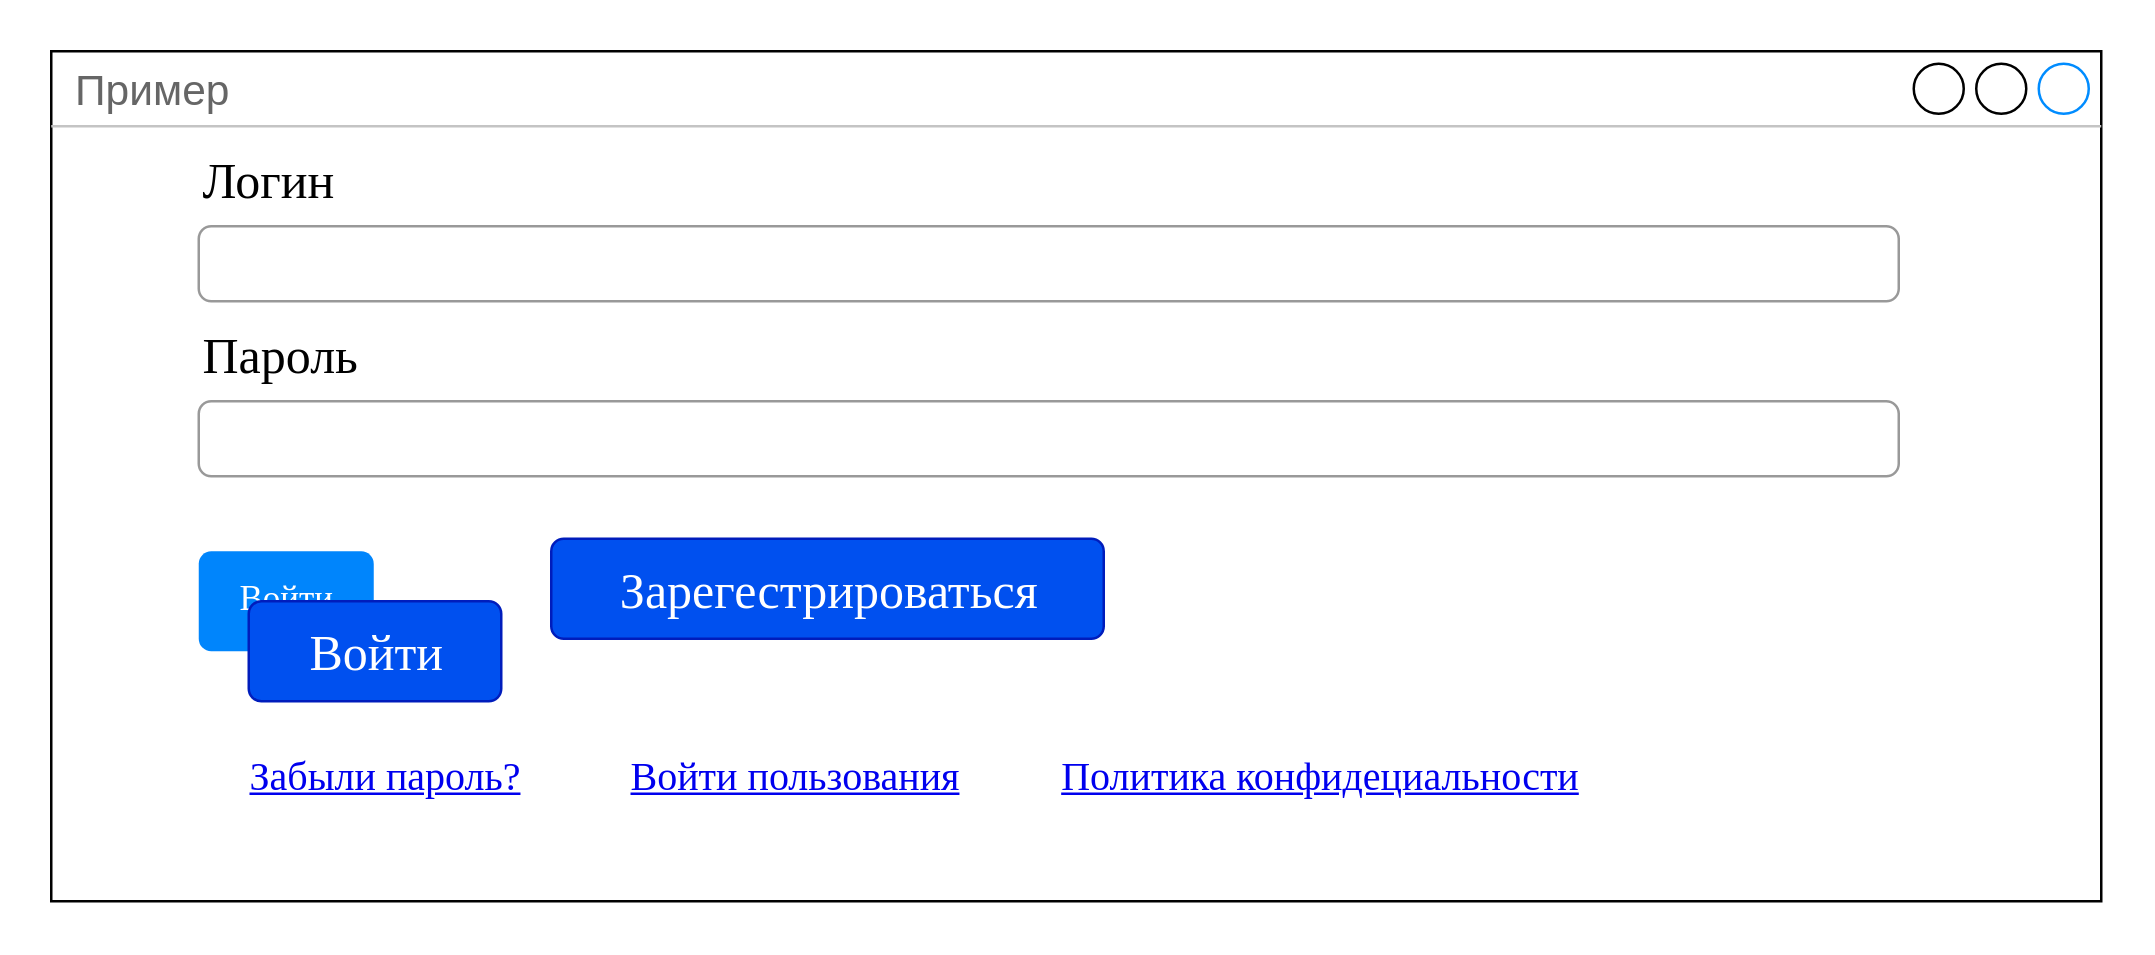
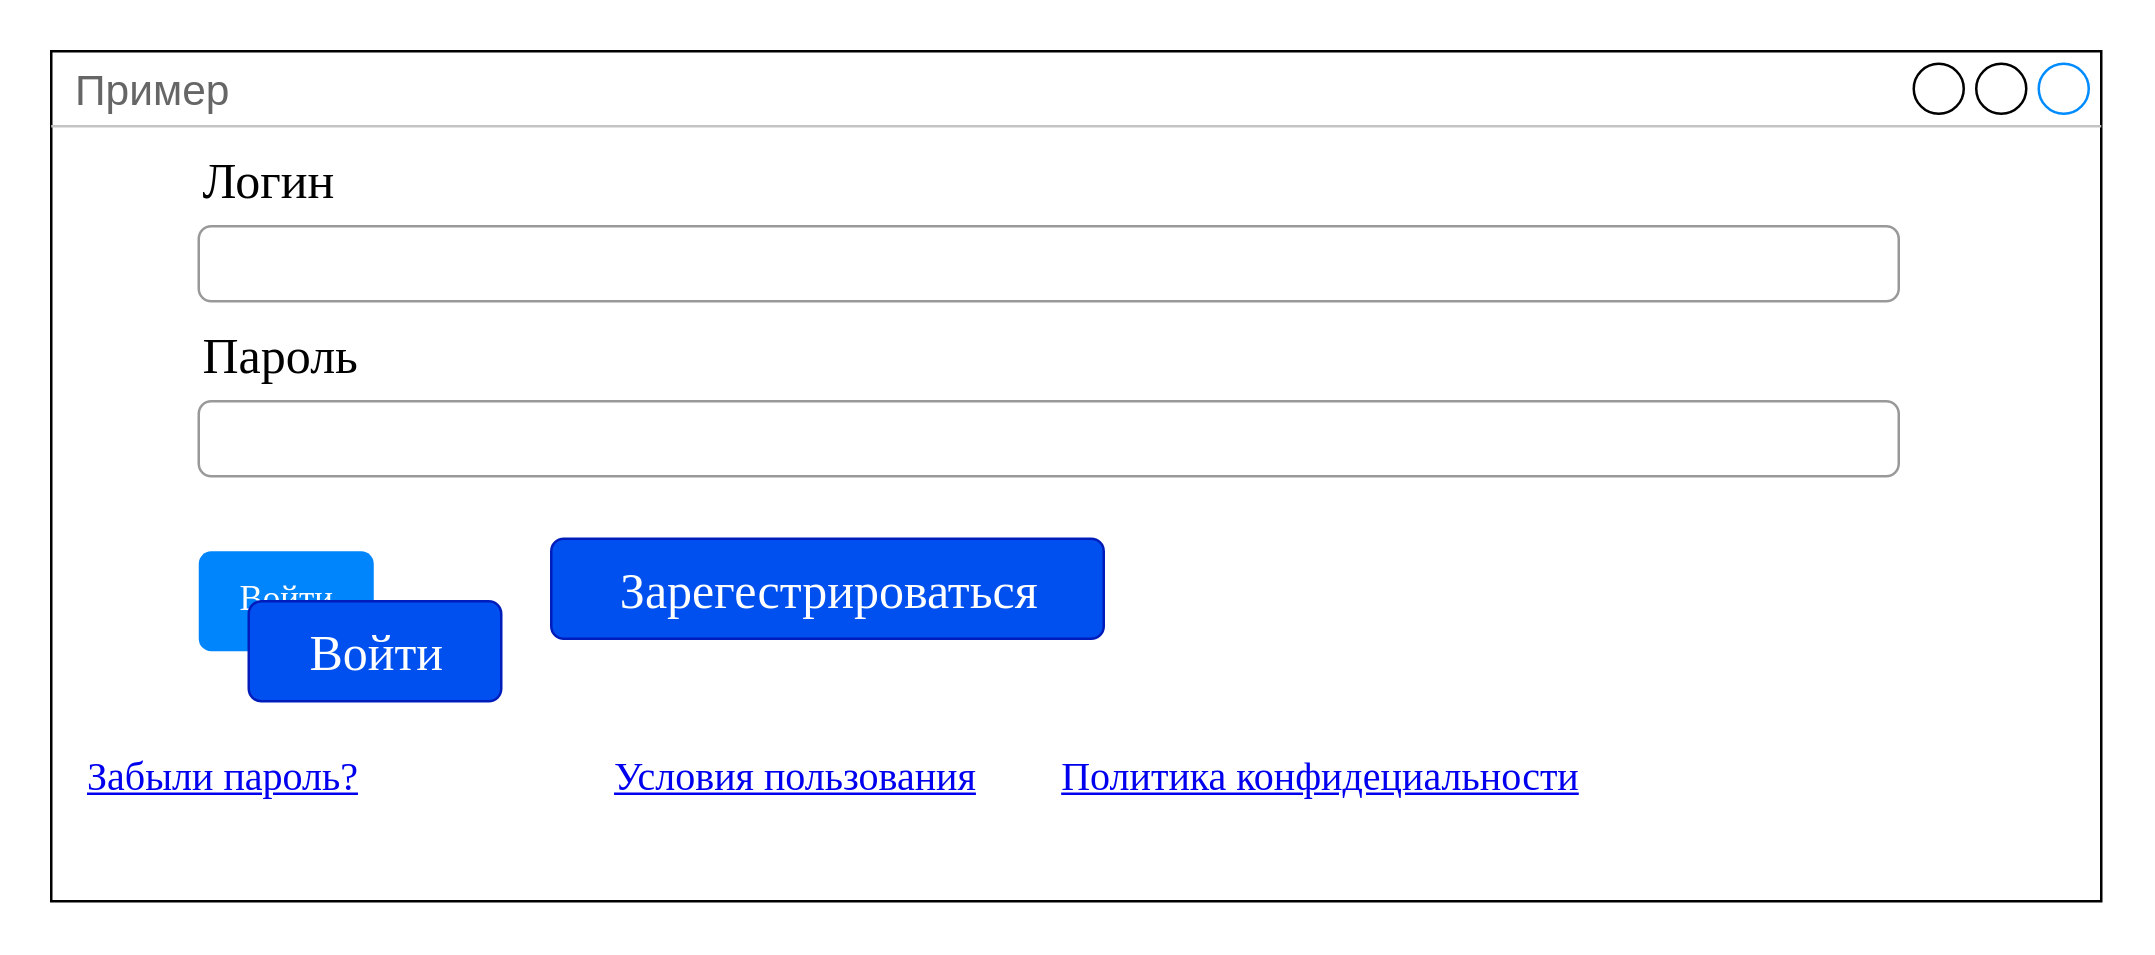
node "Забыли пароль?": moved (386, 776) -> (224, 776)
node "Войти пользования": label "Войти пользования" -> "Условия пользования"
